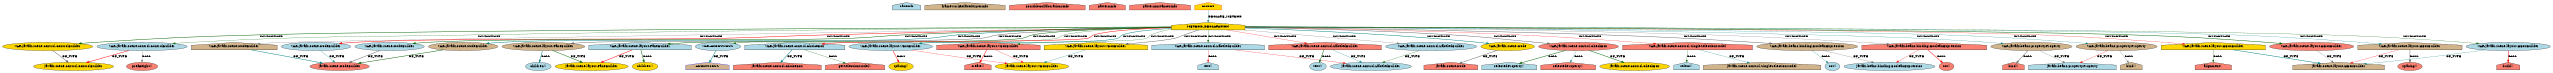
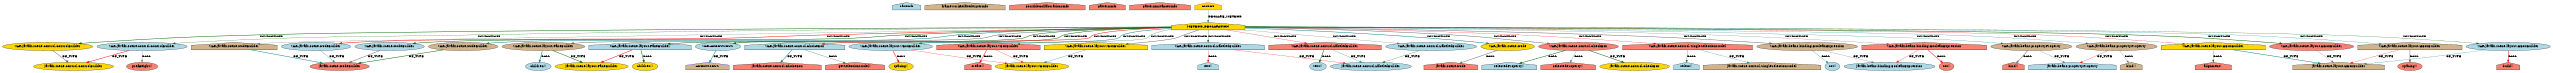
edge "METHOD_DECLARATION" -> "VAR:ANONYMOUS": style solid -> bold
edge "VAR:javafx.scene.Node" -> "javafx.scene.Node": label "OF_TYPE" -> "CALL"
